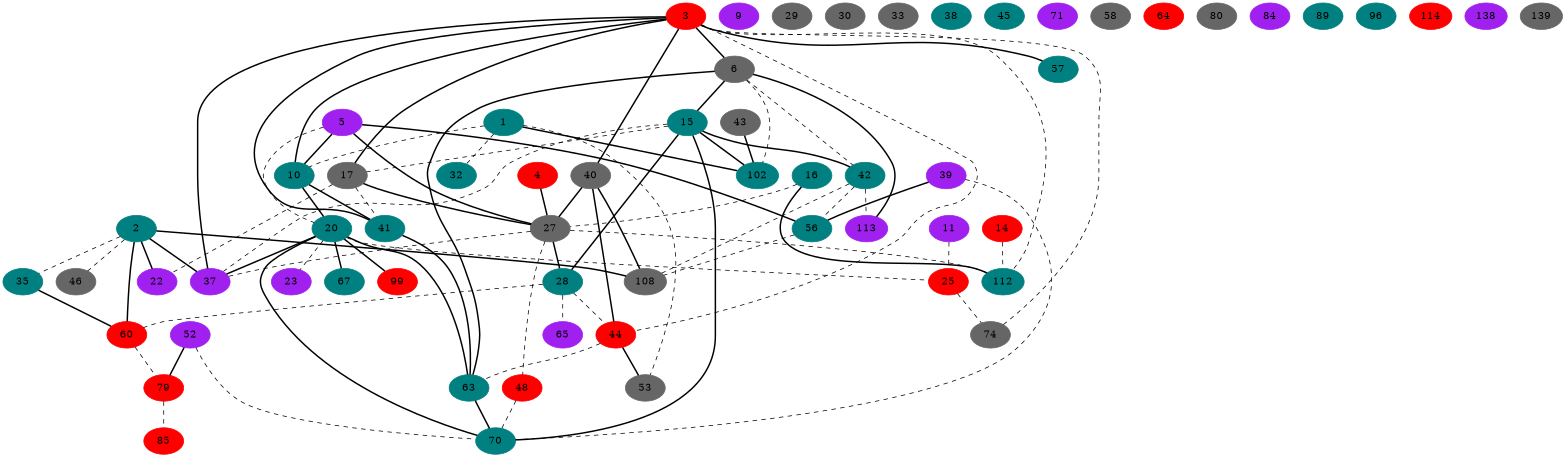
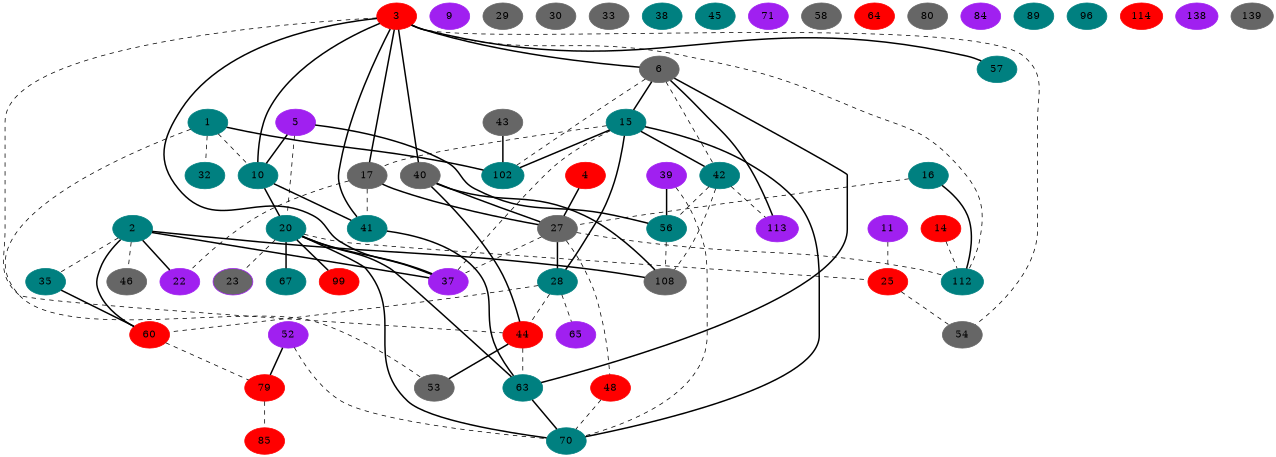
edge "5" -- "27": removed
node "23": fillcolor purple -> gray40
node "74": label "74" -> "54"
